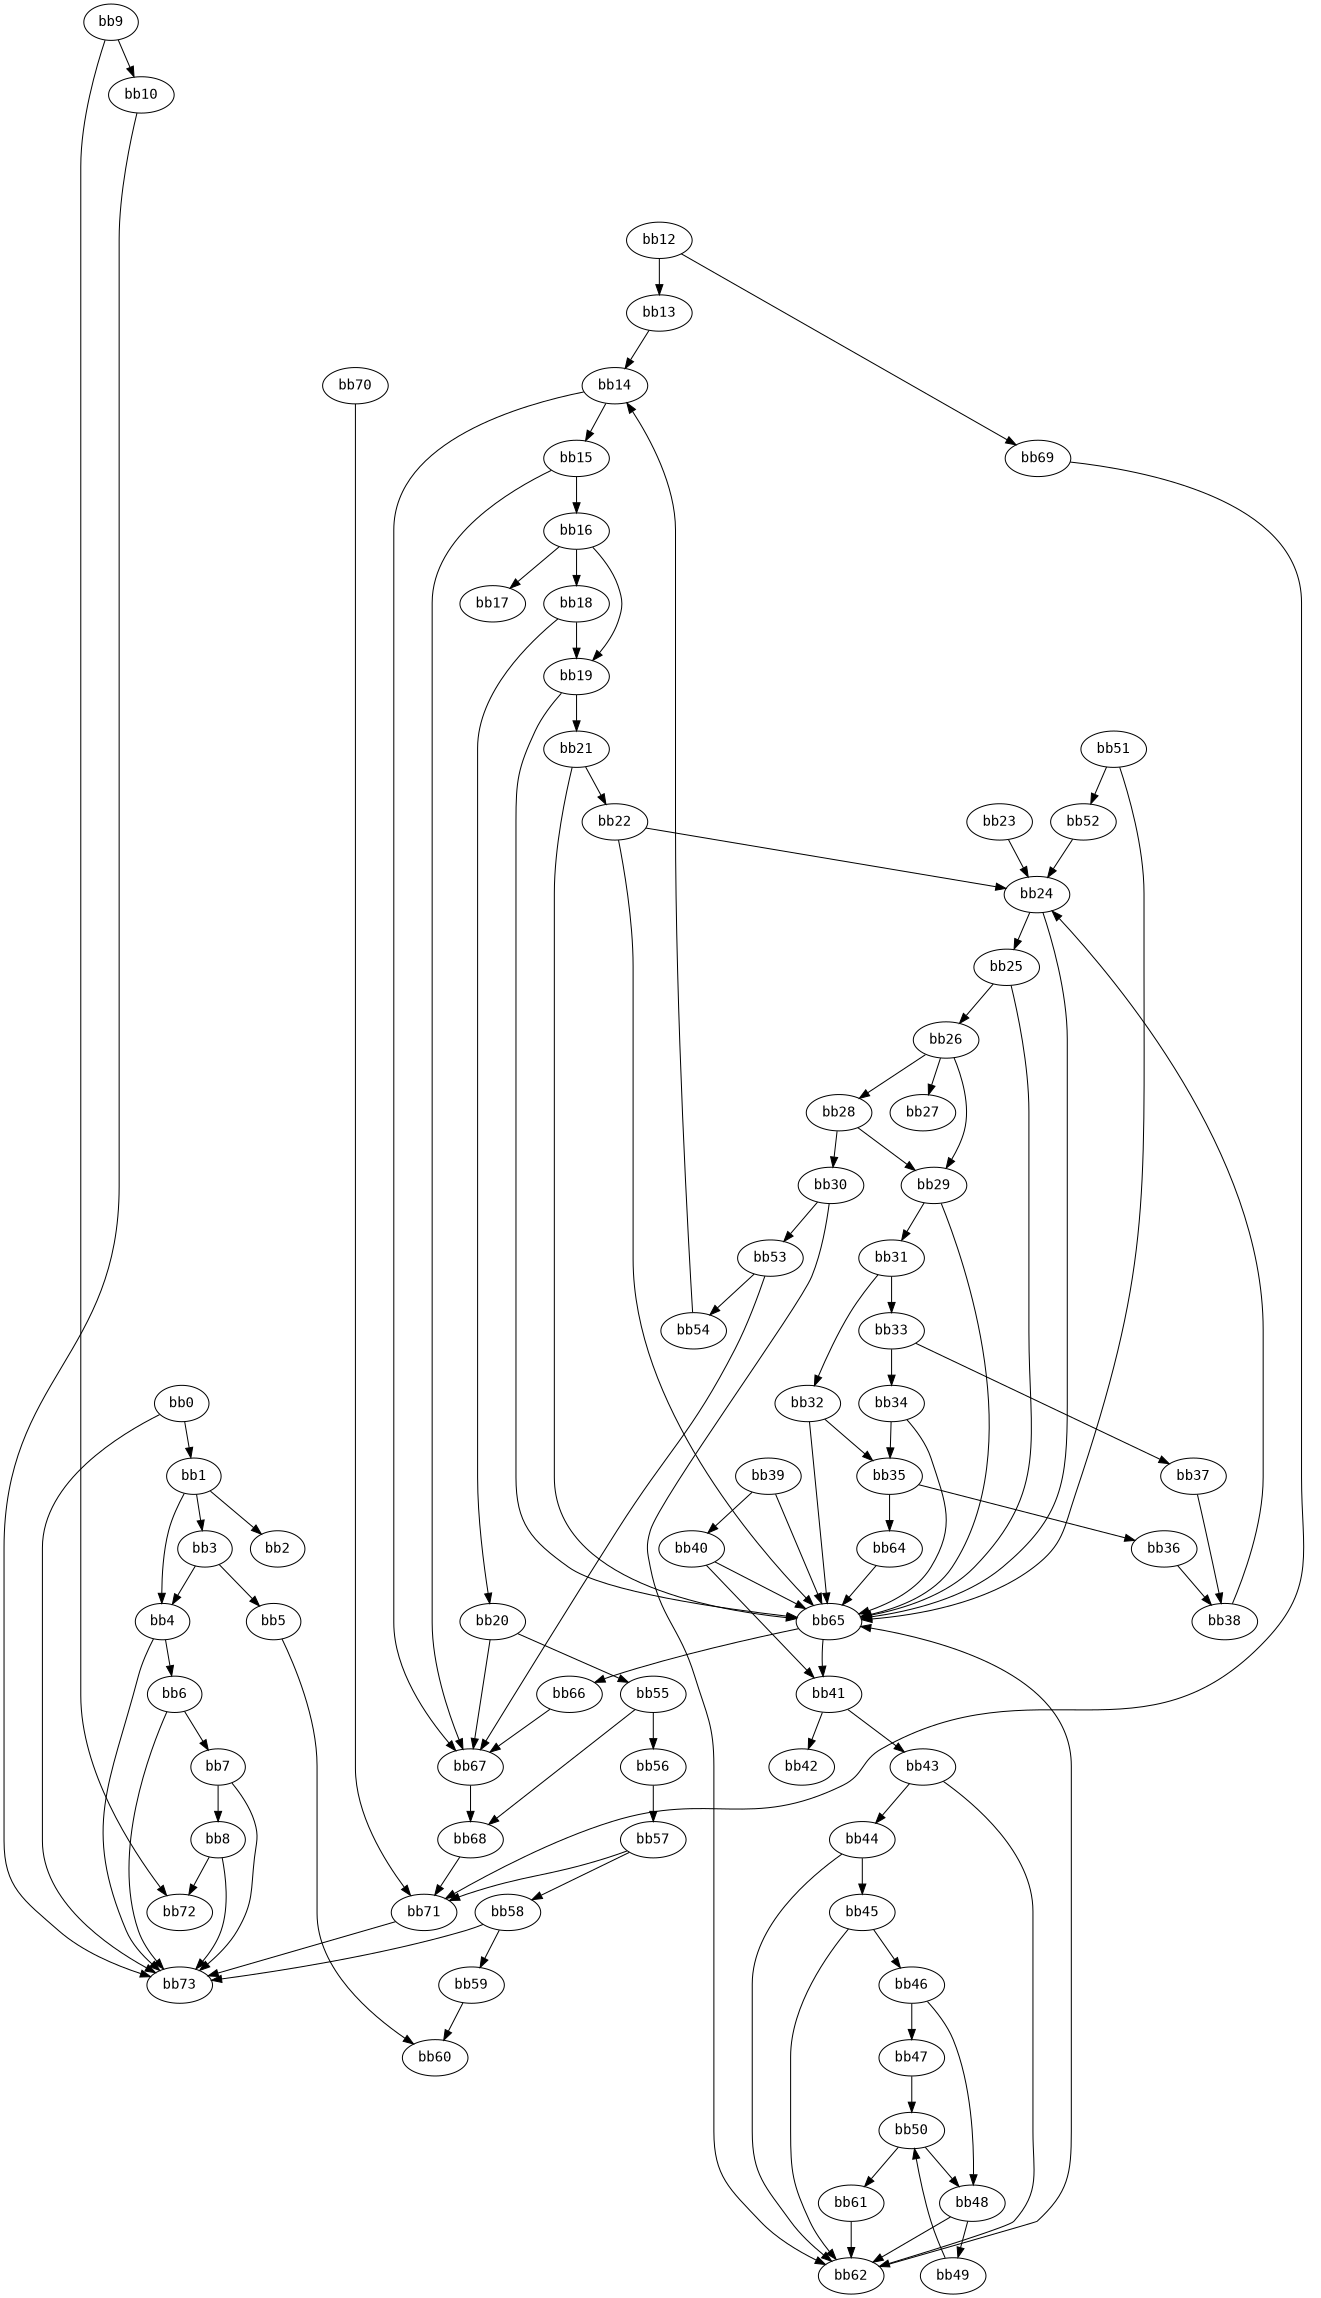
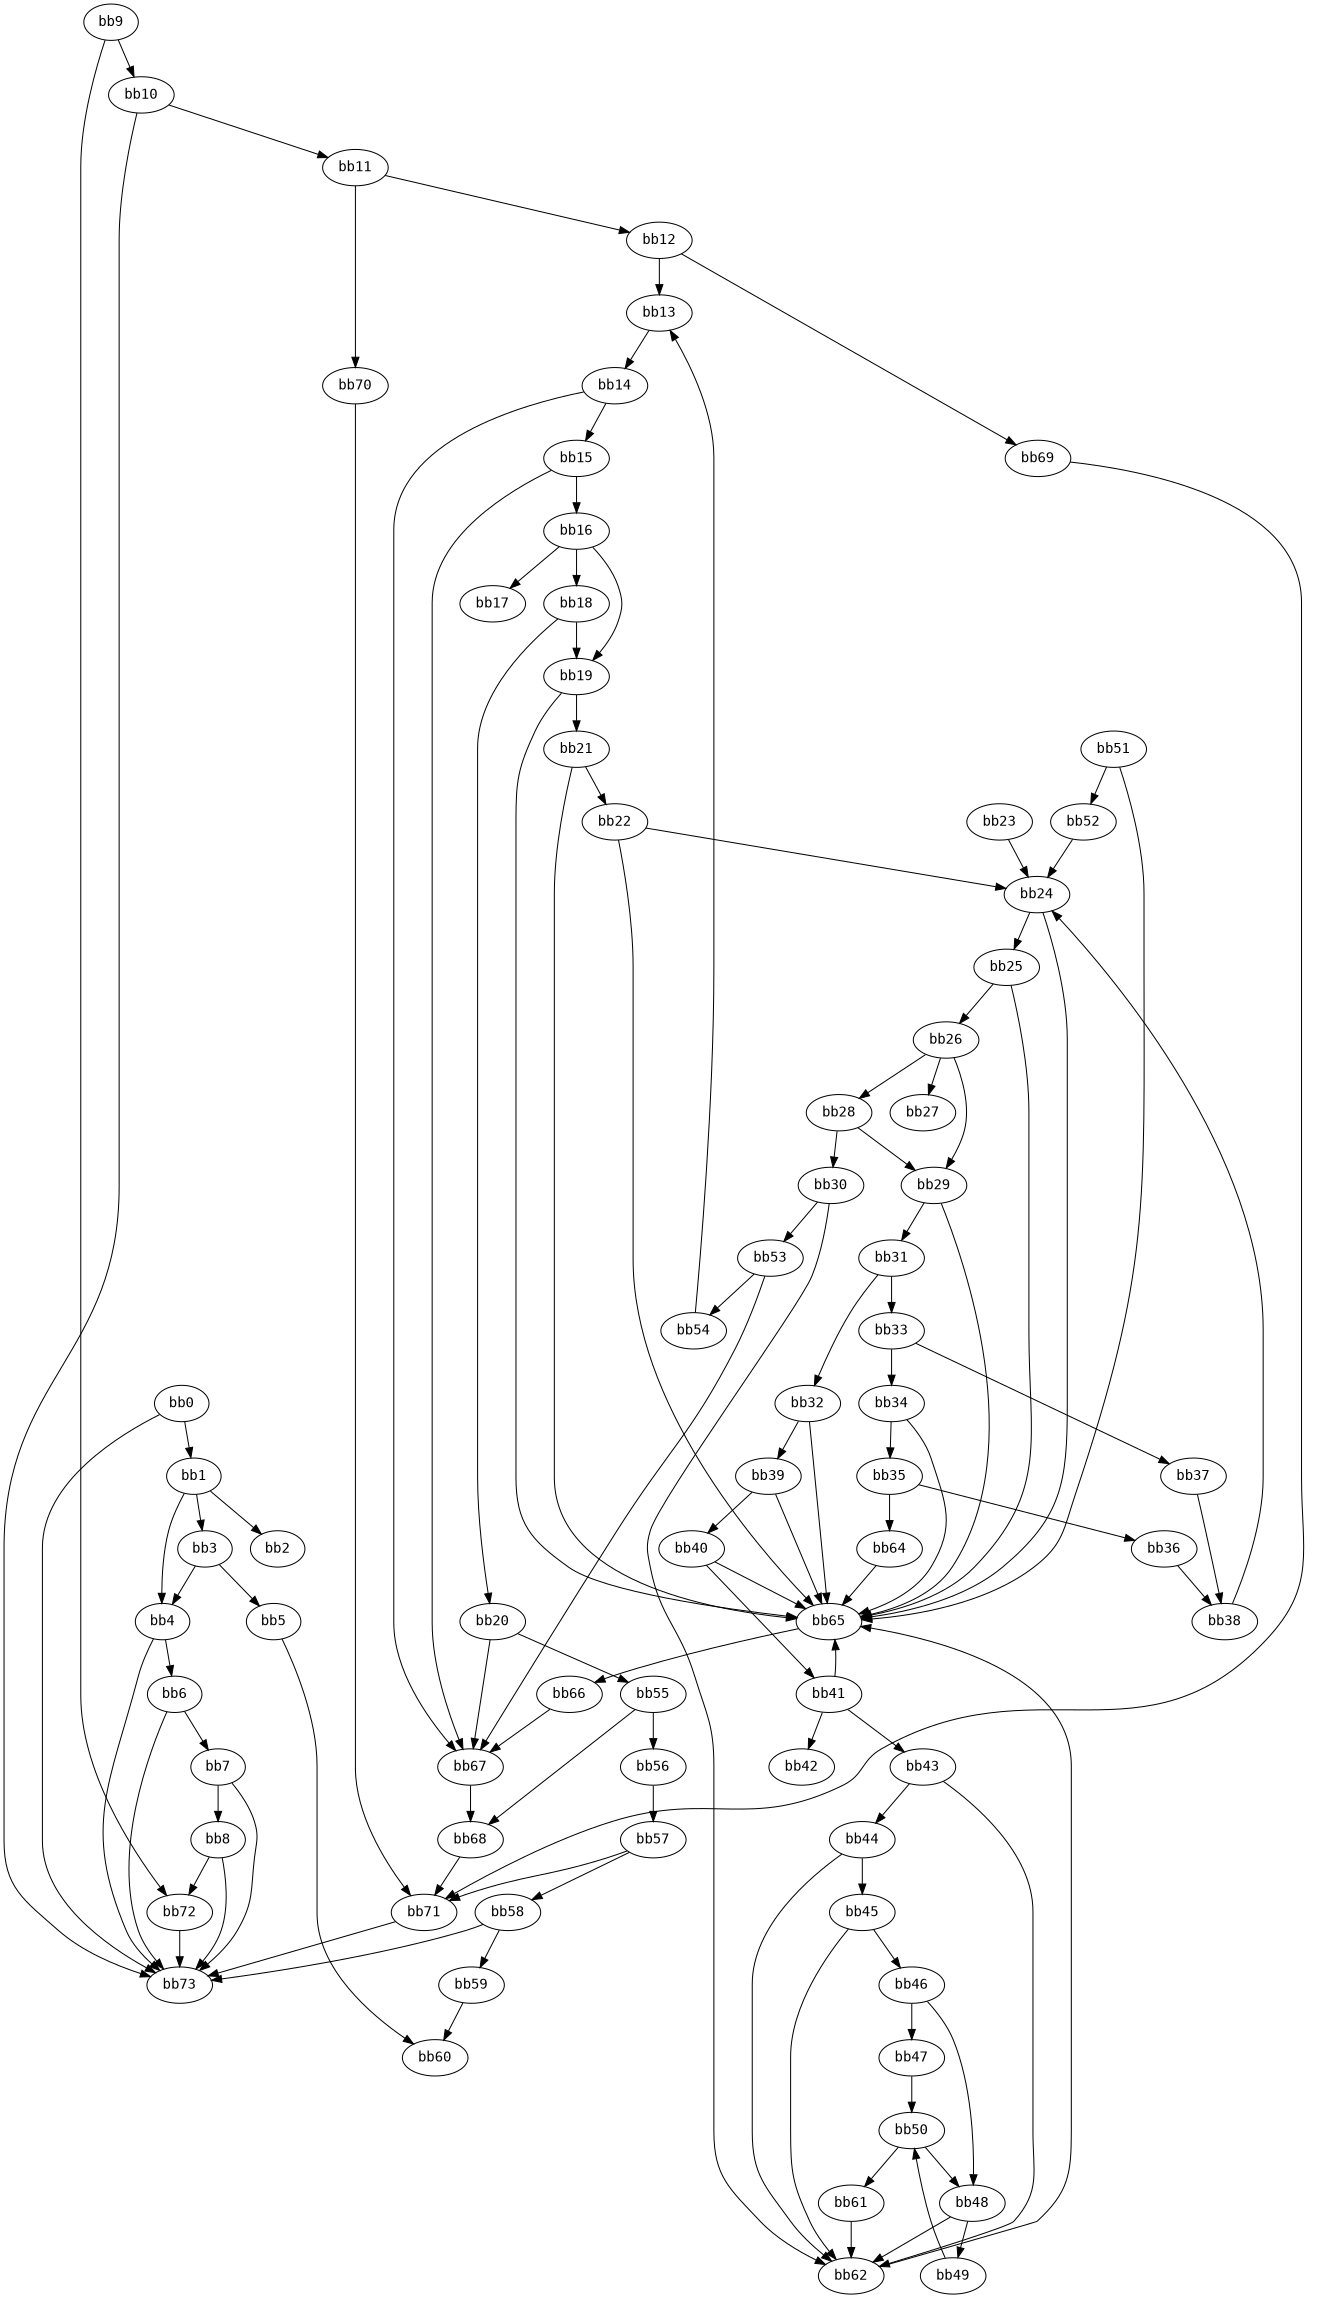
node "bb11": added
edge "bb54" -> "bb14": now "bb54" -> "bb13"
edge "bb32" -> "bb35": now "bb32" -> "bb39"
edge "bb65" -> "bb41": reversed
edge "bb72" -> "bb73": added
